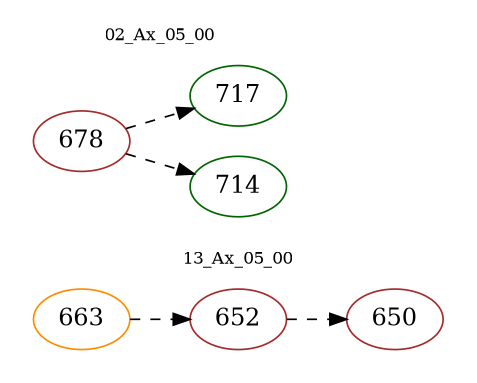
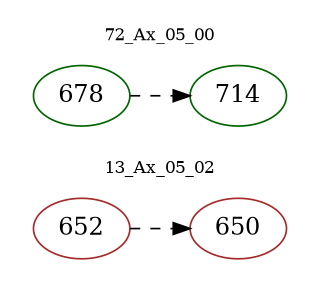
cluster "02_Ax_05_00": label "02_Ax_05_00" -> "72_Ax_05_00"
node "717": removed
node "678": color brown -> darkgreen
cluster "13_Ax_05_00": label "13_Ax_05_00" -> "13_Ax_05_02"
node "663": removed
